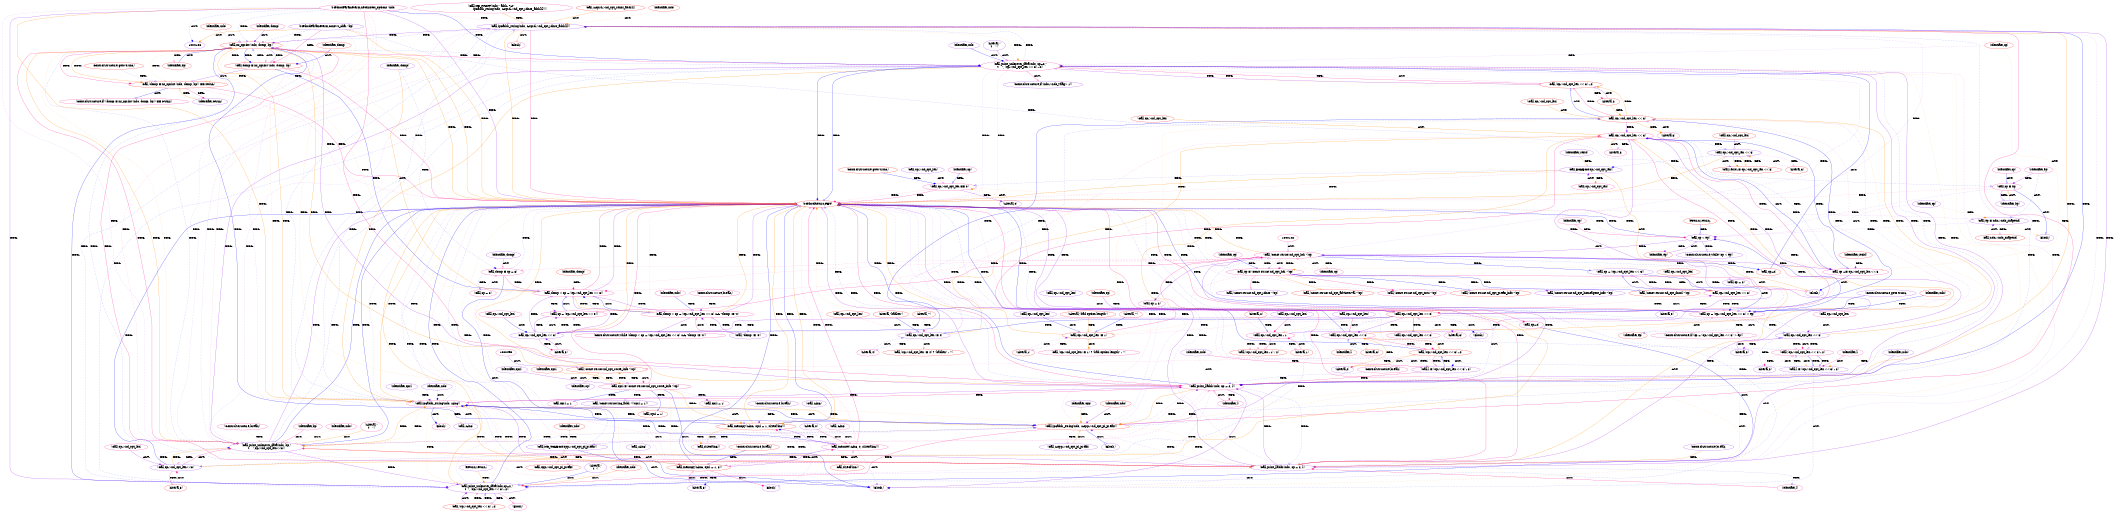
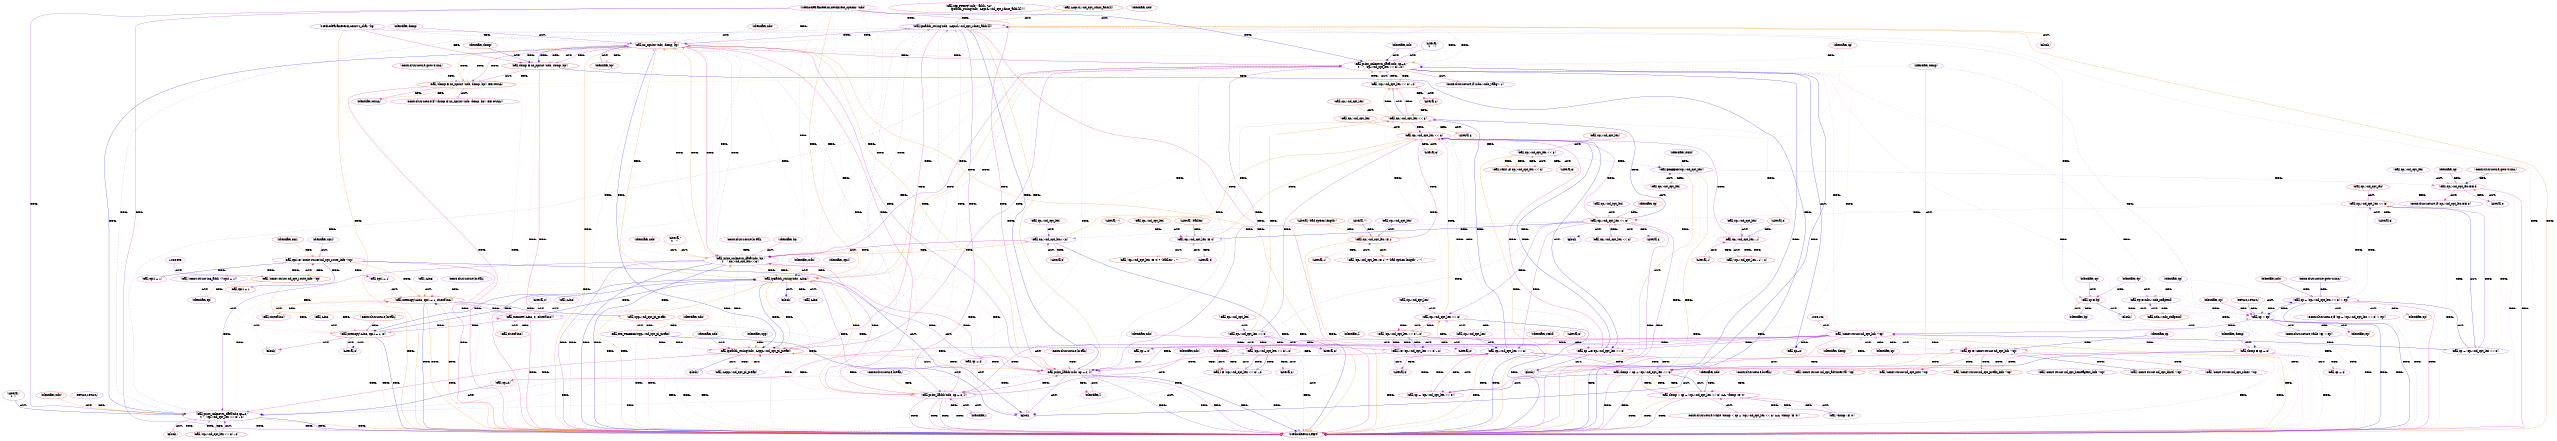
edge "(MethodParameterIn,const u_char *bp)" -> "(Call,ns_nprint (ndo, domp, bp))": label "DDG: " -> "CFG: "
node "1000106": removed
node "(ControlStructure,if (op->nd_opt_len == 0))": added
edge "(MethodReturn,RET)" -> "(Call,ep = ndo->ndo_snapend)": reversed
edge "(Call,cp < ep)" -> "(ControlStructure,while (cp < ep))": label "DDG: " -> "AST: "
edge "(Call,op = (const struct nd_opt_hdr *)cp)" -> "(Call,(const struct nd_opt_homeagent_info *)op)": arrowhead diamond -> onormal
edge "(Call,op = (const struct nd_opt_hdr *)cp)" -> "(Call,(const struct nd_opt_route_info *)op)": removed, label "DDG:"
edge "(Call,memcpy(&in6, opri + 1, sizeof(in6)))" -> "(Call,ip6addr_string(ndo, &in6))": now "(Call,memcpy(&in6, opri + 1, sizeof(in6)))" -> "(Call,opp->nd_opt_pi_prefix)"
edge "(Call,memcpy(&in6, opri + 1, 8))" -> "(Call,ip6addr_string(ndo, &in6))": style dotted -> solid
edge "(Call,ip6addr_string(ndo, &in6))" -> "(Call,memcpy(&in6, opri + 1, 8))": color darkorange -> blue
edge "(Call,memcpy(&in6, opri + 1, 8))" -> "(Literal,8)": label "CFG: " -> "AST: "
